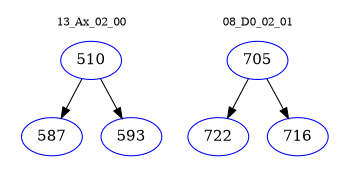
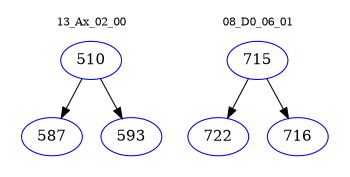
cluster "08_D0_02_01": label "08_D0_02_01" -> "08_D0_06_01"
node "705": label "705" -> "715"
